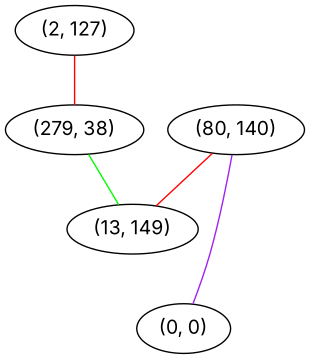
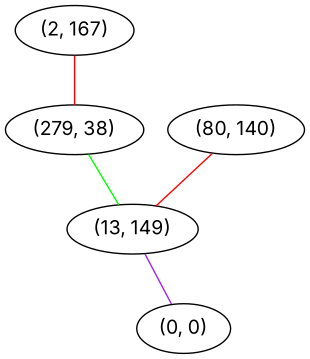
node "(2, 127)": label "(2, 127)" -> "(2, 167)"
edge "(80, 140)" -- "(0, 0)": now "(13, 149)" -- "(0, 0)"
